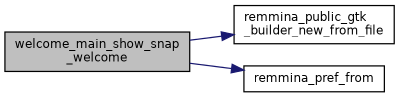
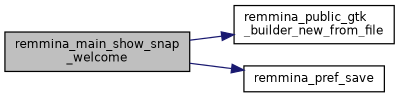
node "welcome_main_show_snap _welcome": label "welcome_main_show_snap _welcome" -> "remmina_main_show_snap _welcome"
node "remmina_pref_from": label "remmina_pref_from" -> "remmina_pref_save"
